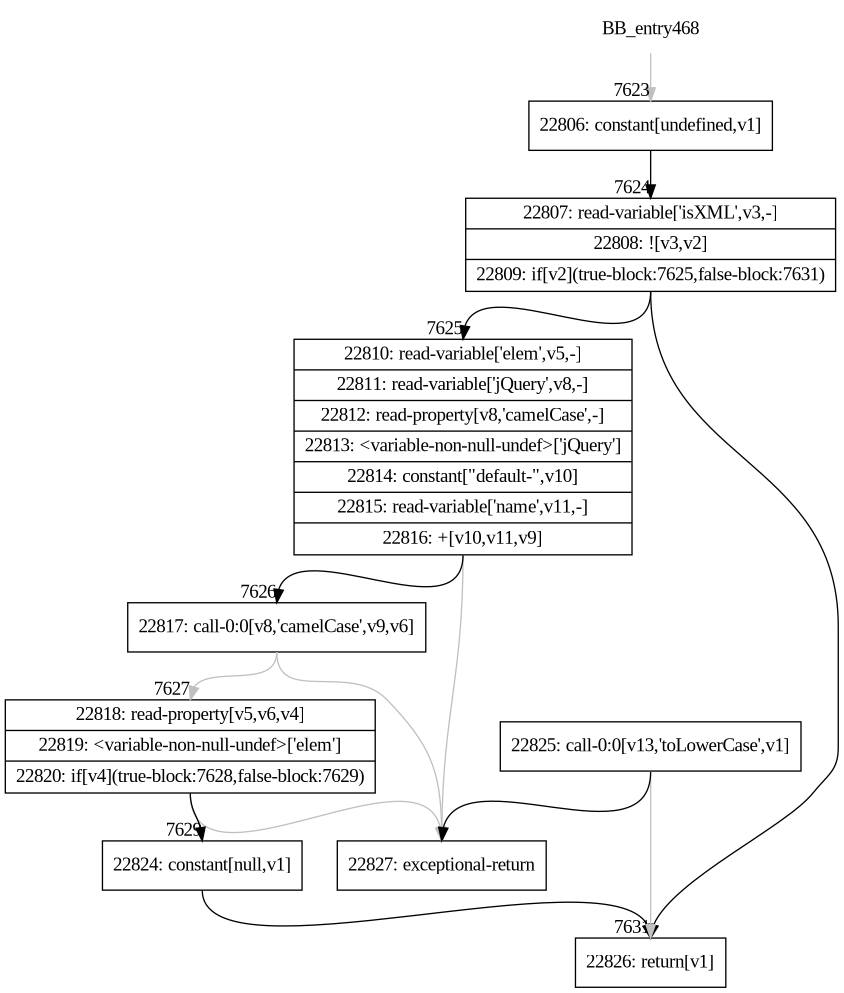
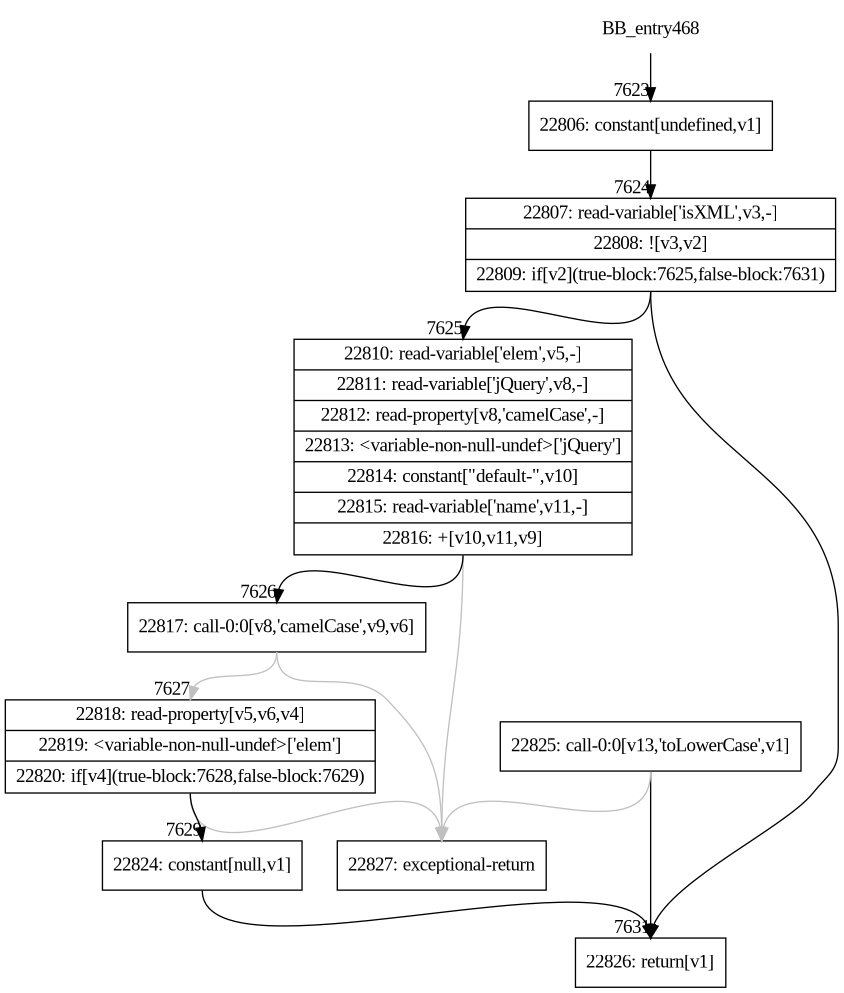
edge "BB_entry468" -> "22806: constant[undefined,v1]": color gray -> black
edge "22825: call-0:0[v13,'toLowerCase',v1]" -> "22827: exceptional-return": color black -> gray
edge "22825: call-0:0[v13,'toLowerCase',v1]" -> "22826: return[v1]": color gray -> black
